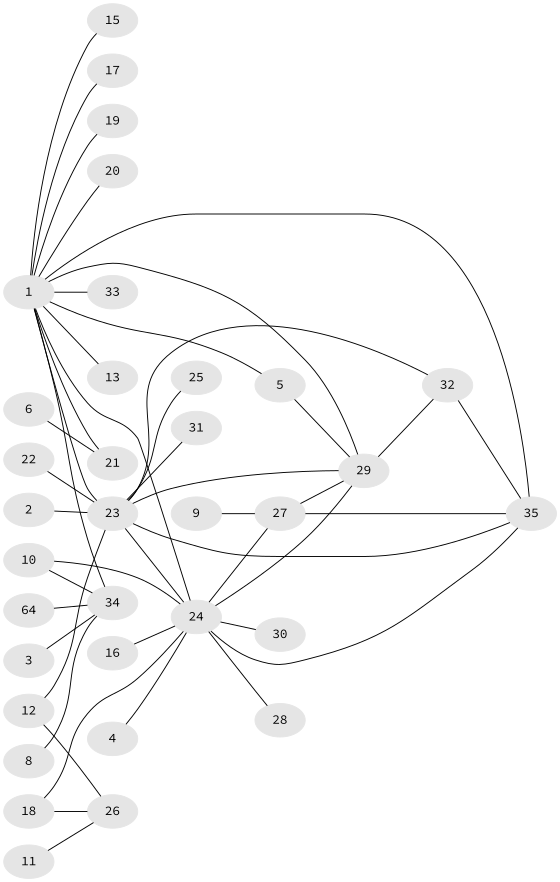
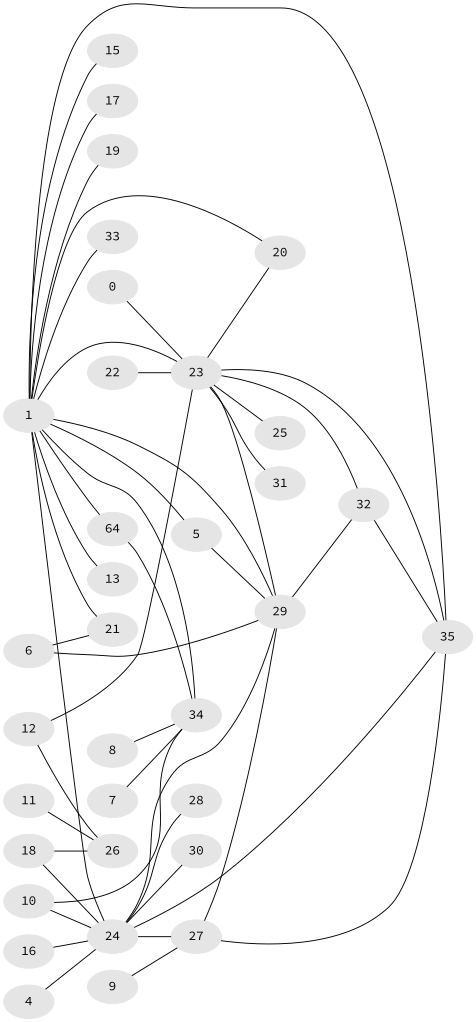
edge "1" -- "64": added
node "2": label "2" -> "0"
edge "23" -- "24": now "23" -- "20"
edge "29" -- "6": added
node "3": label "3" -> "7"
